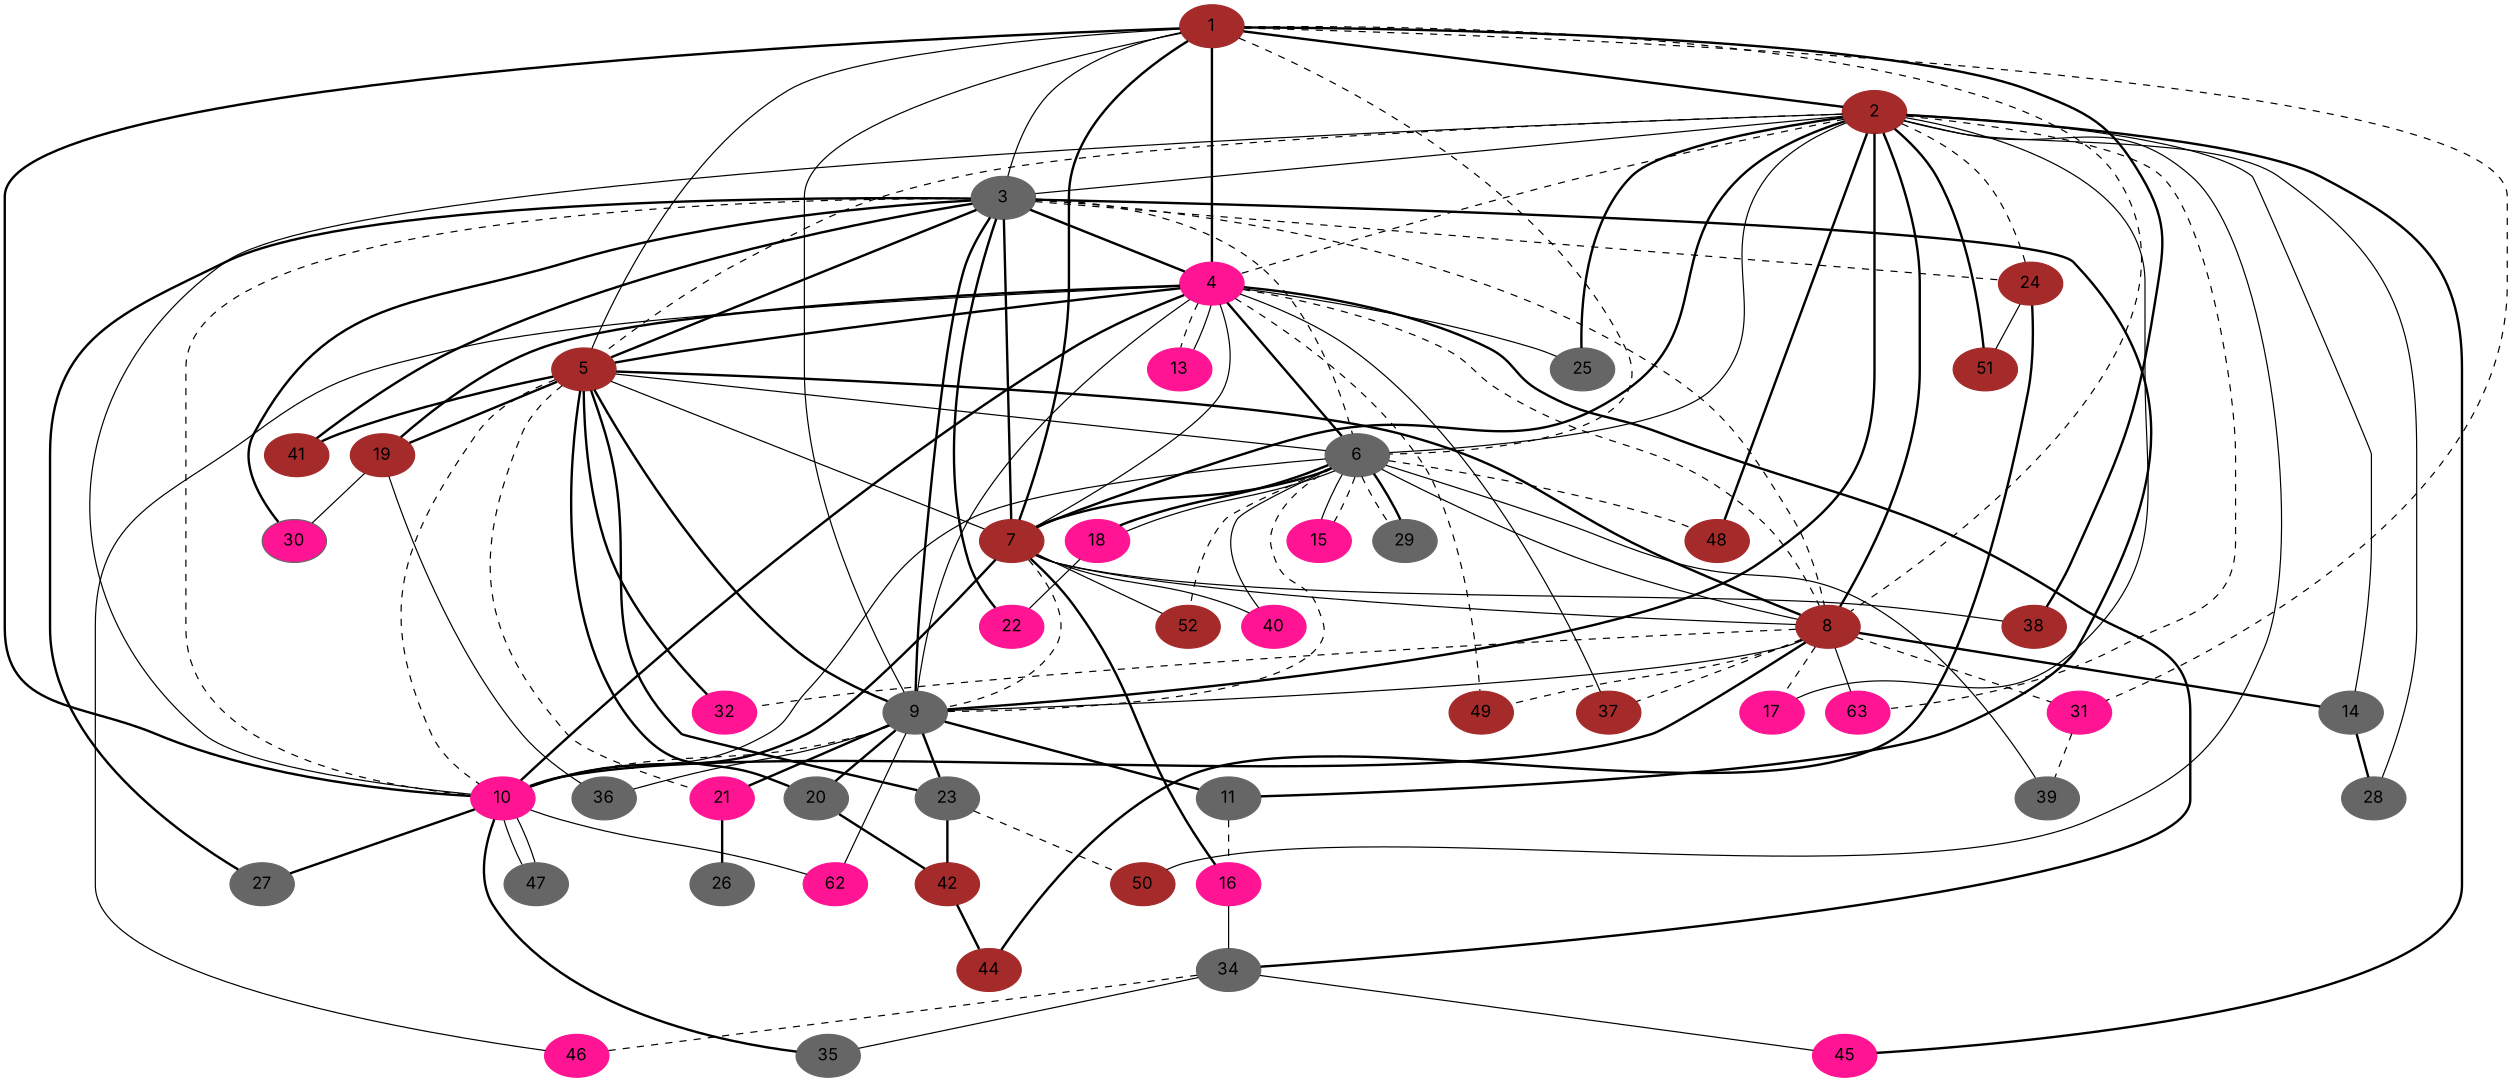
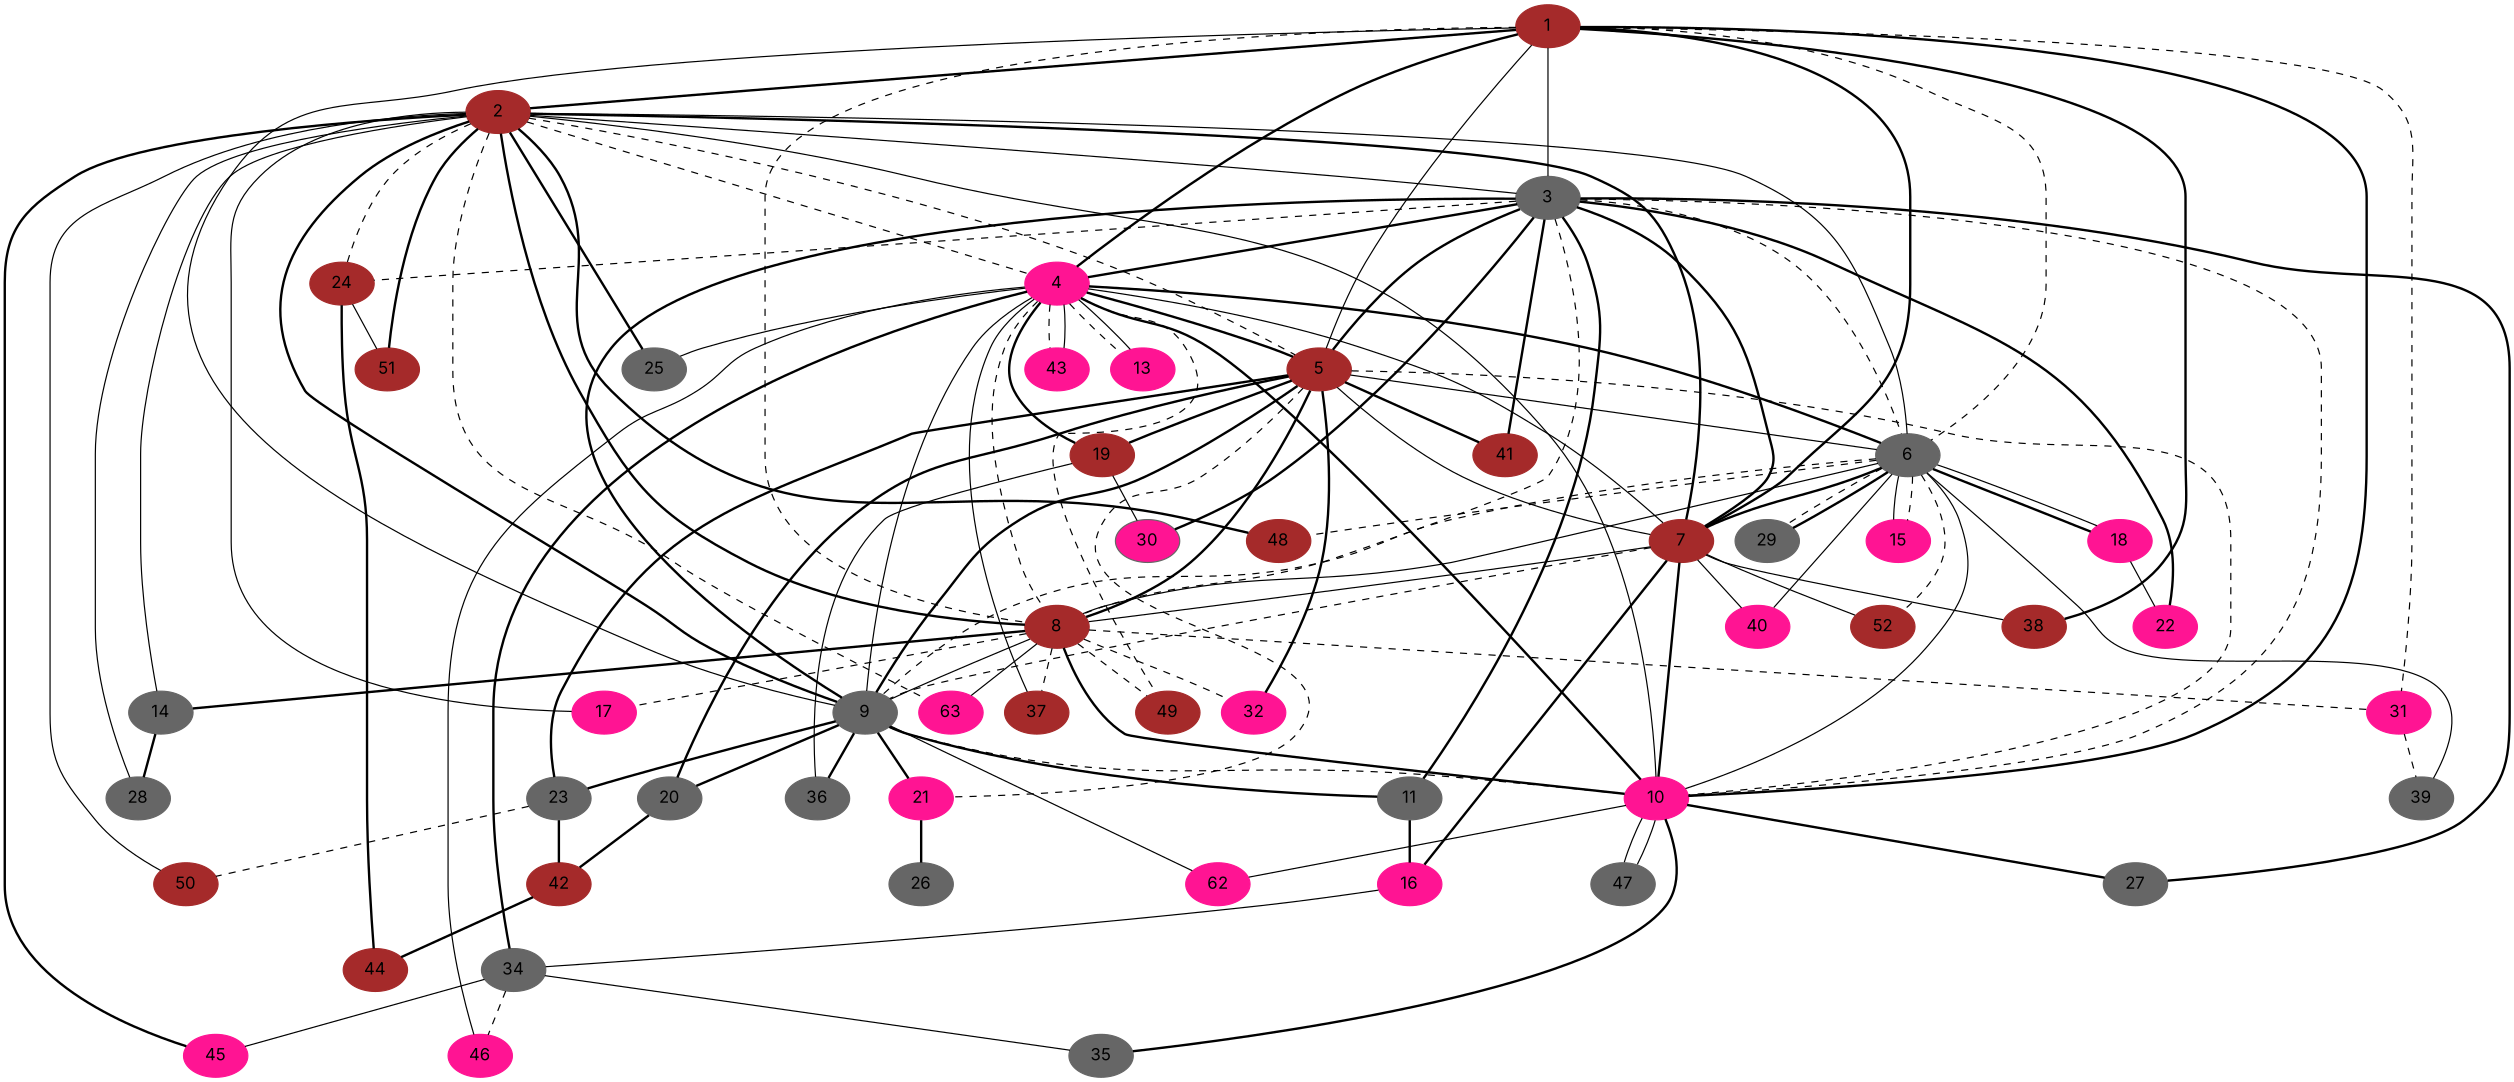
node "43": added
edge "9" -- "36": style solid -> bold
edge "11" -- "16": style dashed -> bold
